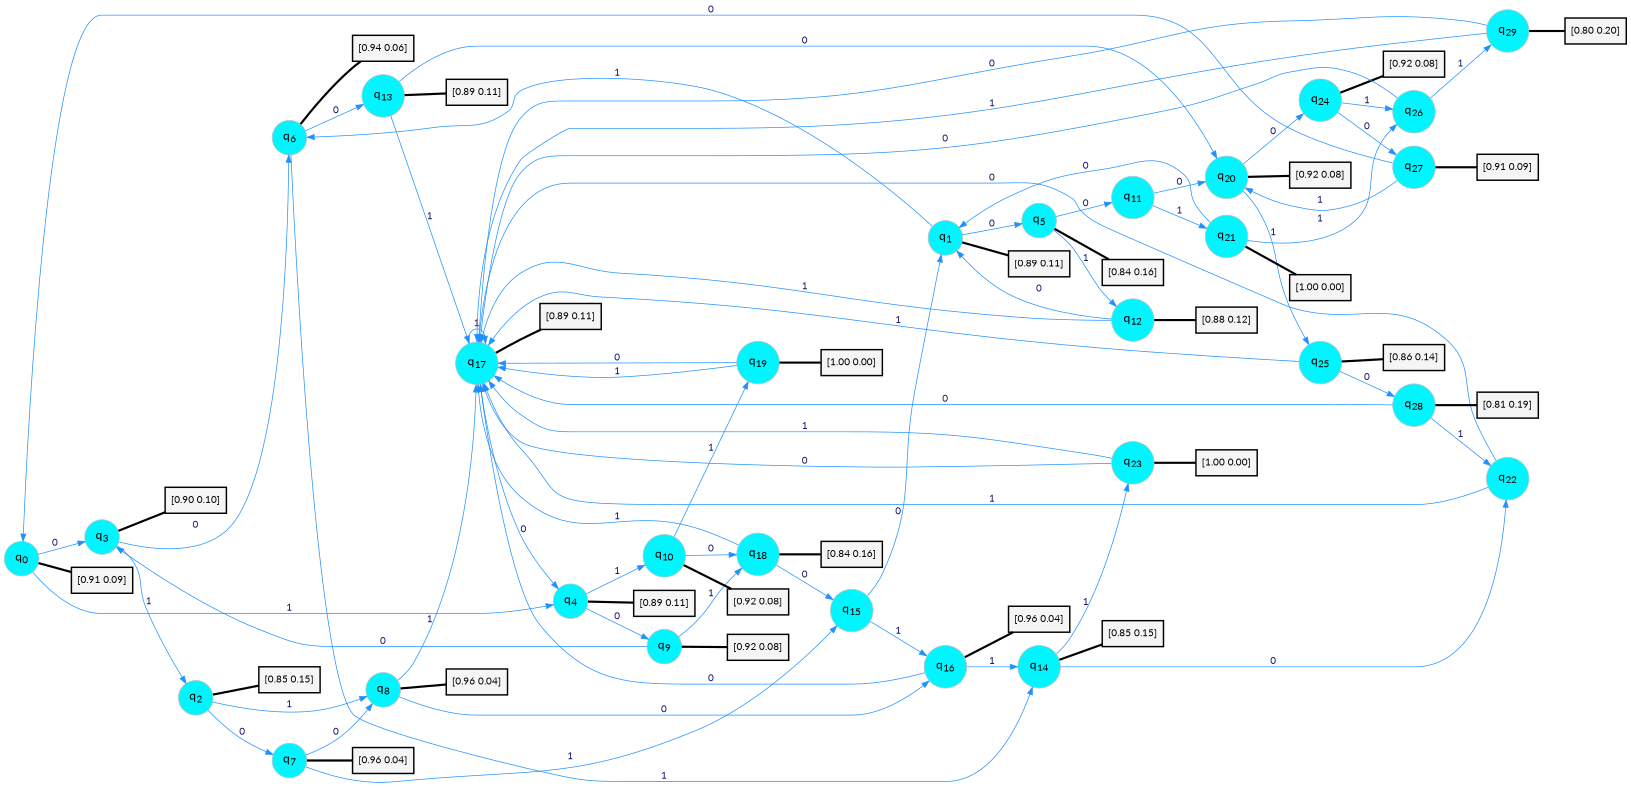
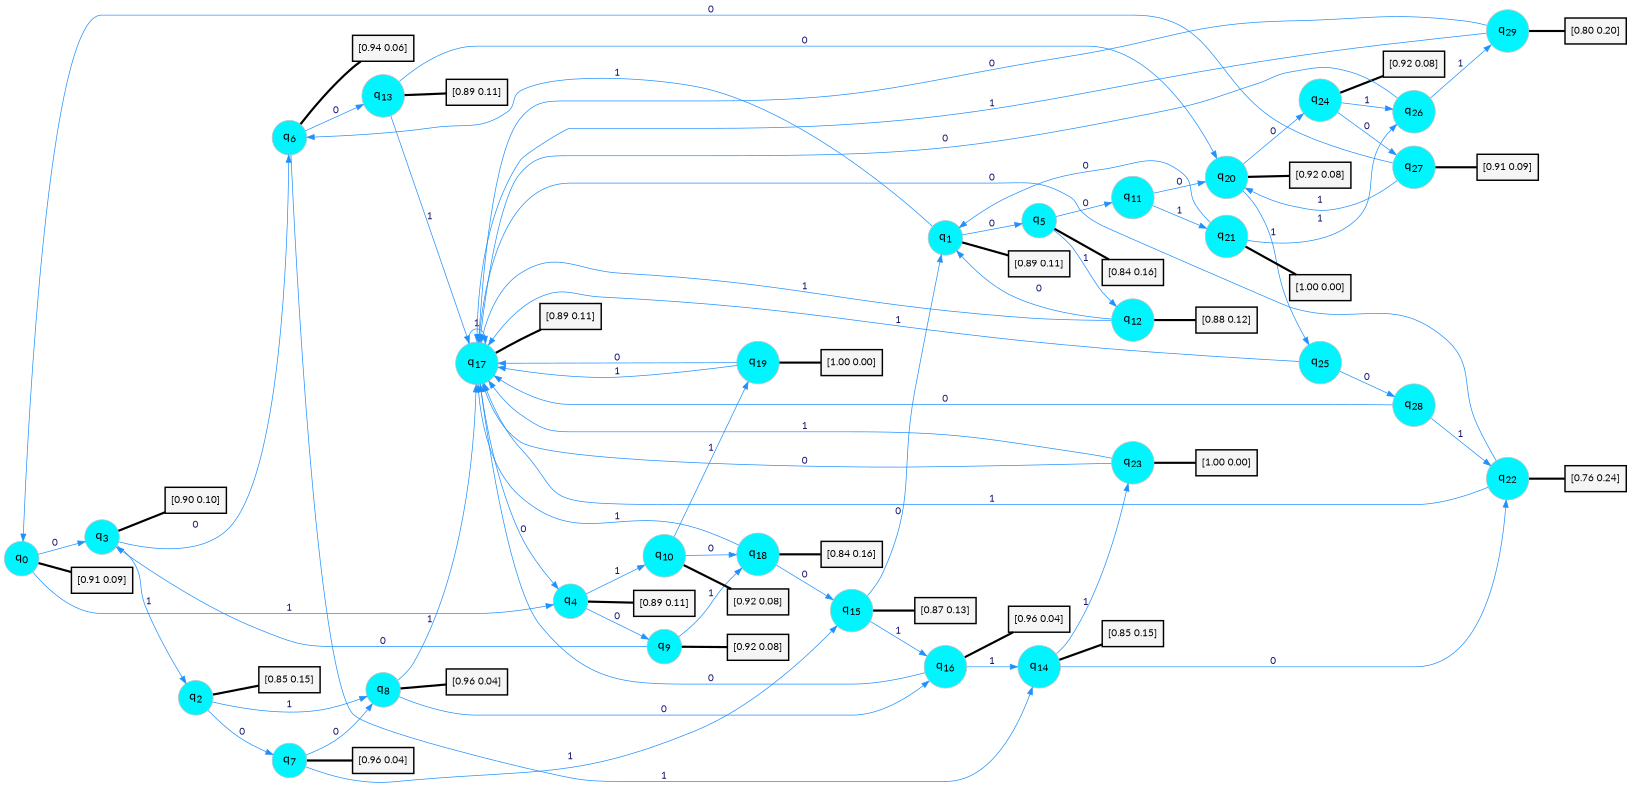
node "[0.86 0.14]": removed
node "[0.81 0.19]": removed
node "[0.76 0.24]": added
node "[0.87 0.13]": added
